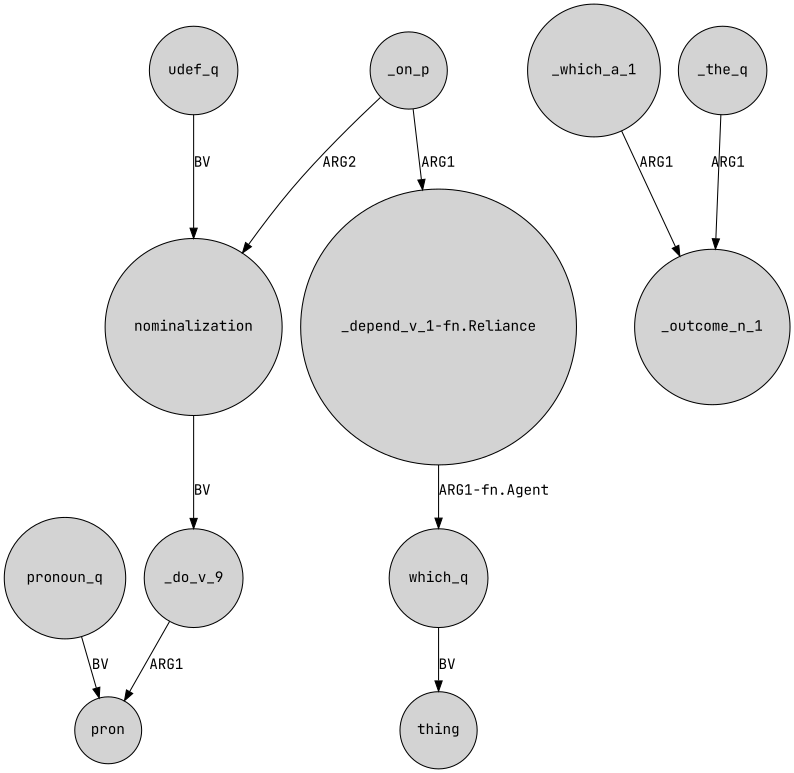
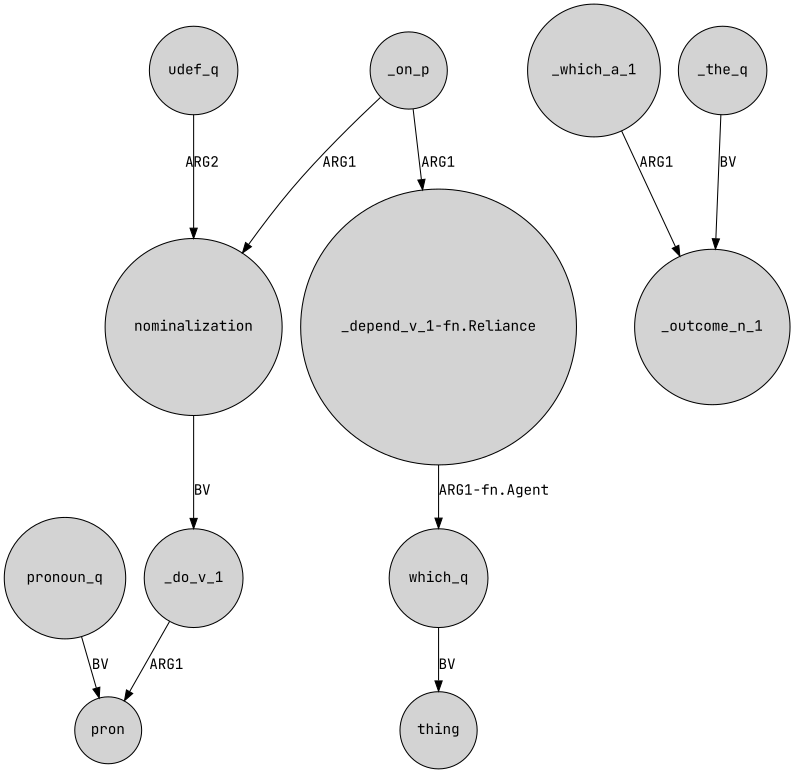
edge "udef_q" -> "nominalization": label "BV" -> "ARG2"
edge "_on_p" -> "nominalization": label "ARG2" -> "ARG1"
edge "_the_q" -> "_outcome_n_1": label "ARG1" -> "BV"
node "_do_v_9": label "_do_v_9" -> "_do_v_1"
